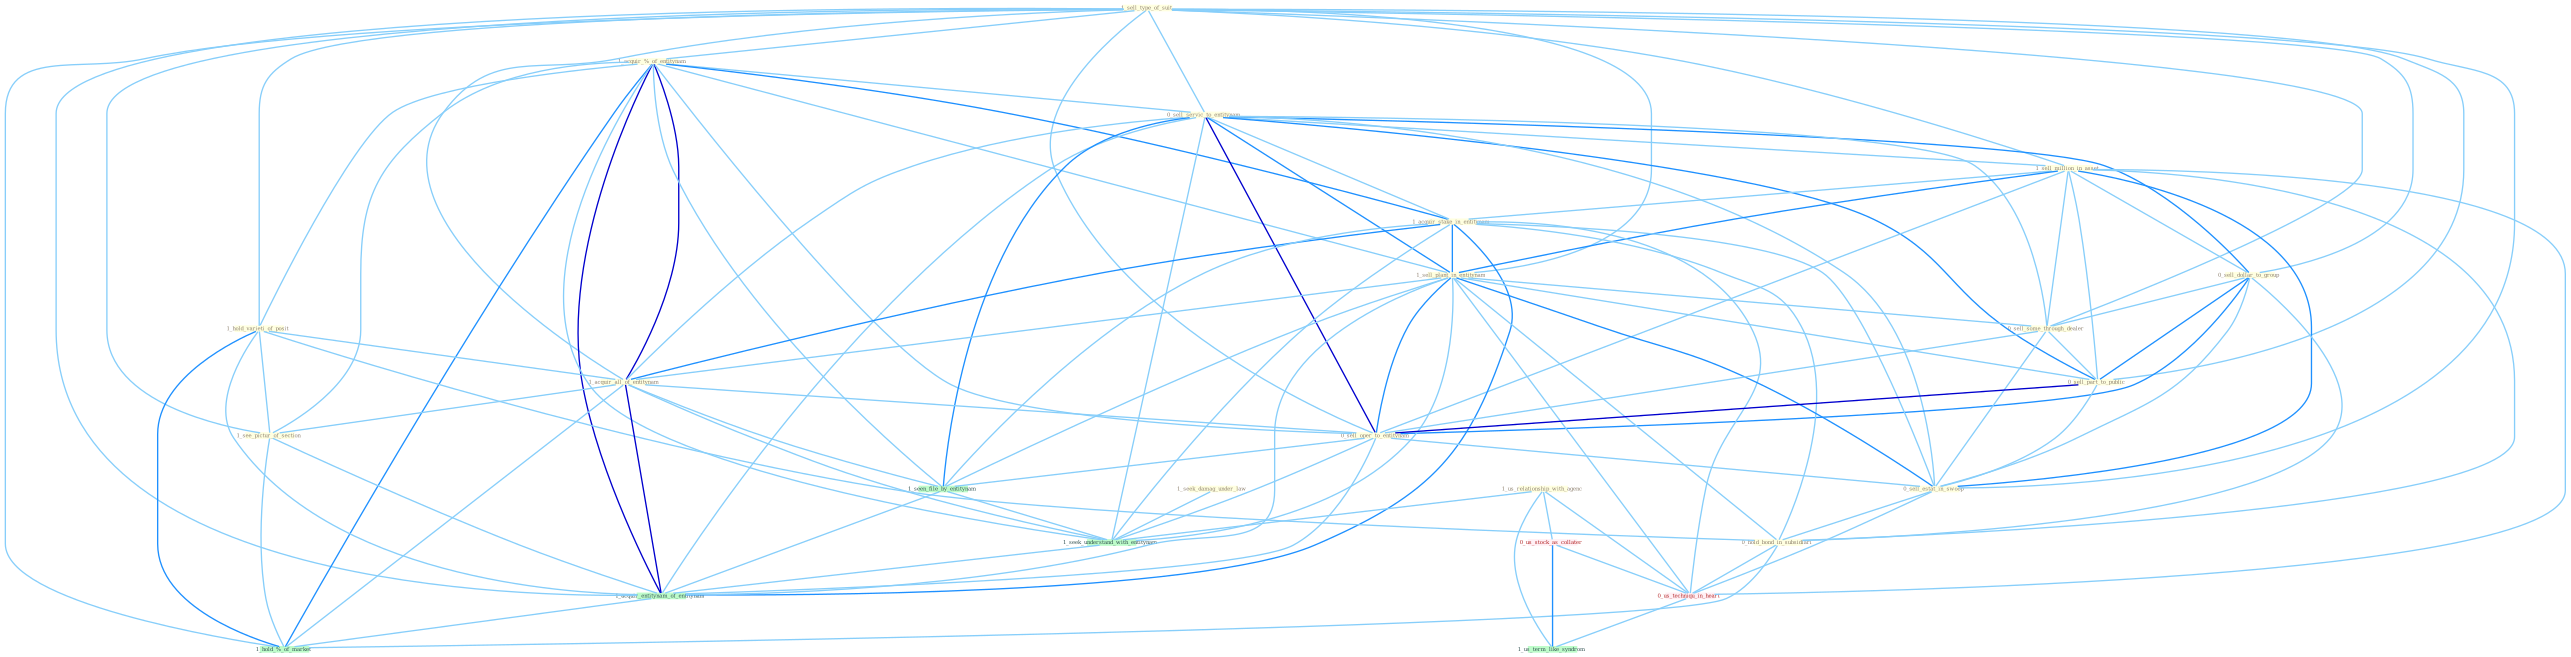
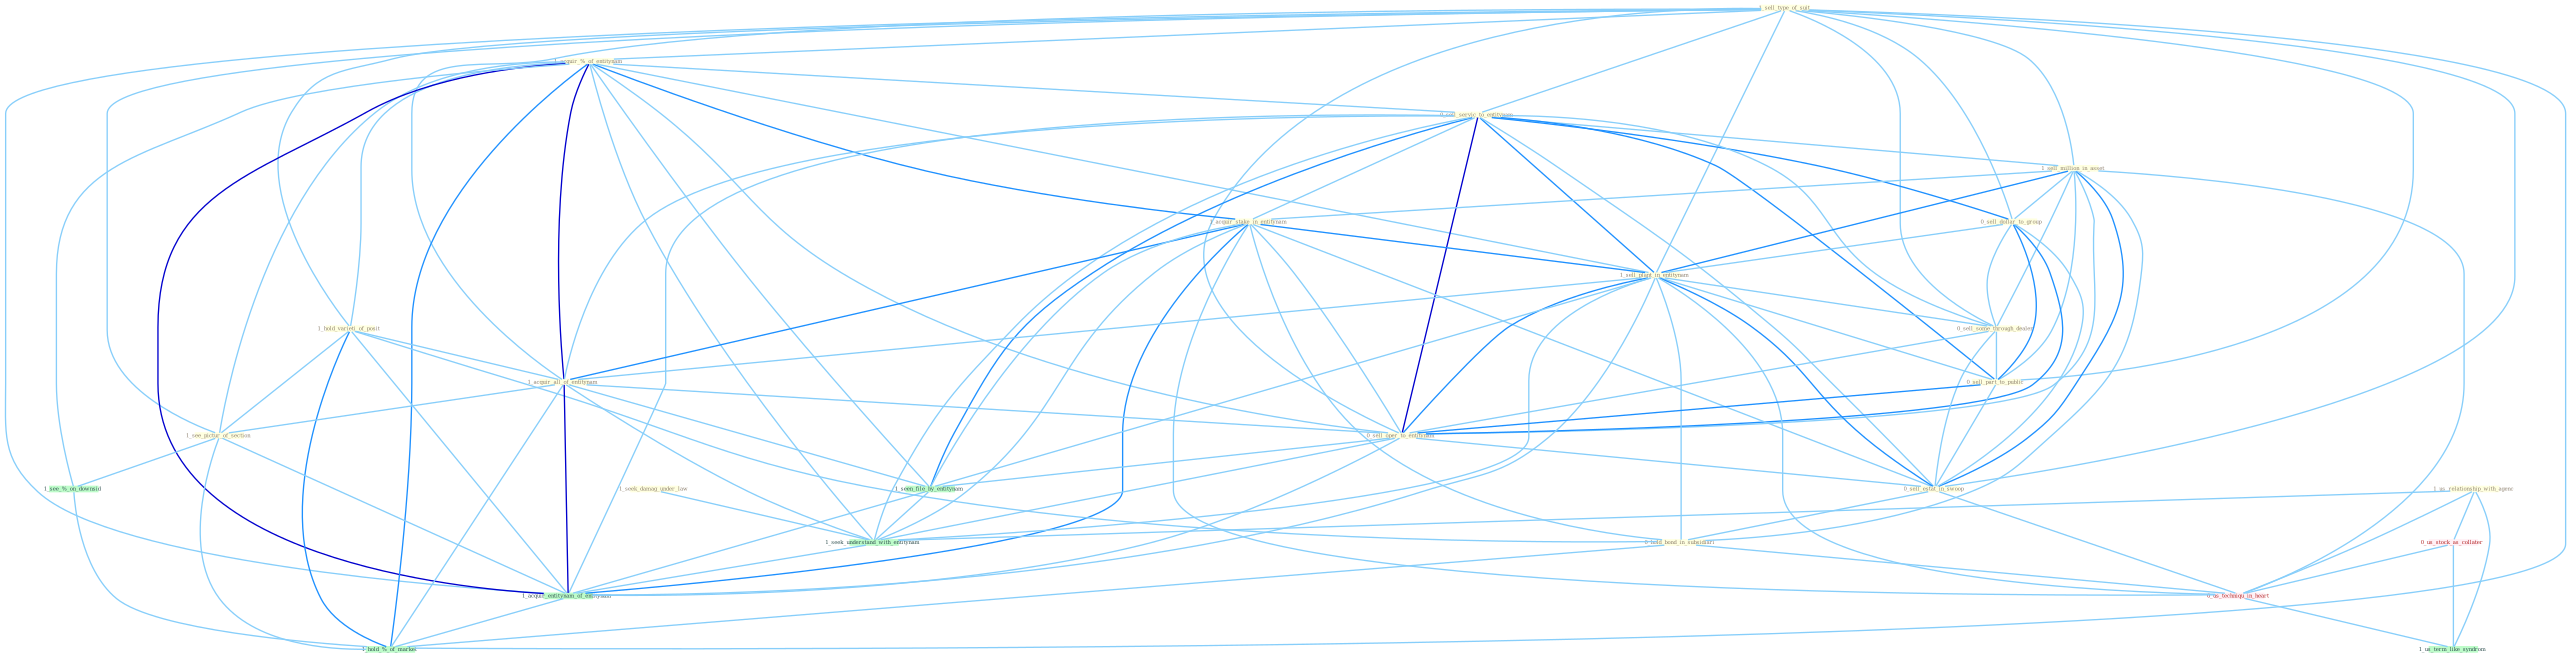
edge "1_acquir_stake_in_entitynam" -- "0_sell_oper_to_entitynam": added
edge "0_sell_part_to_public" -- "0_sell_oper_to_entitynam": color #0000cd -> #1e90ff
node "1_see_%_on_downsid": added
edge "0_sell_dollar_to_group" -- "0_hold_bond_in_subsidiari": now "0_sell_dollar_to_group" -- "1_sell_plant_in_entitynam"
edge "0_us_stock_as_collater" -- "1_us_term_like_syndrom": color #1e90ff -> #87cefa
